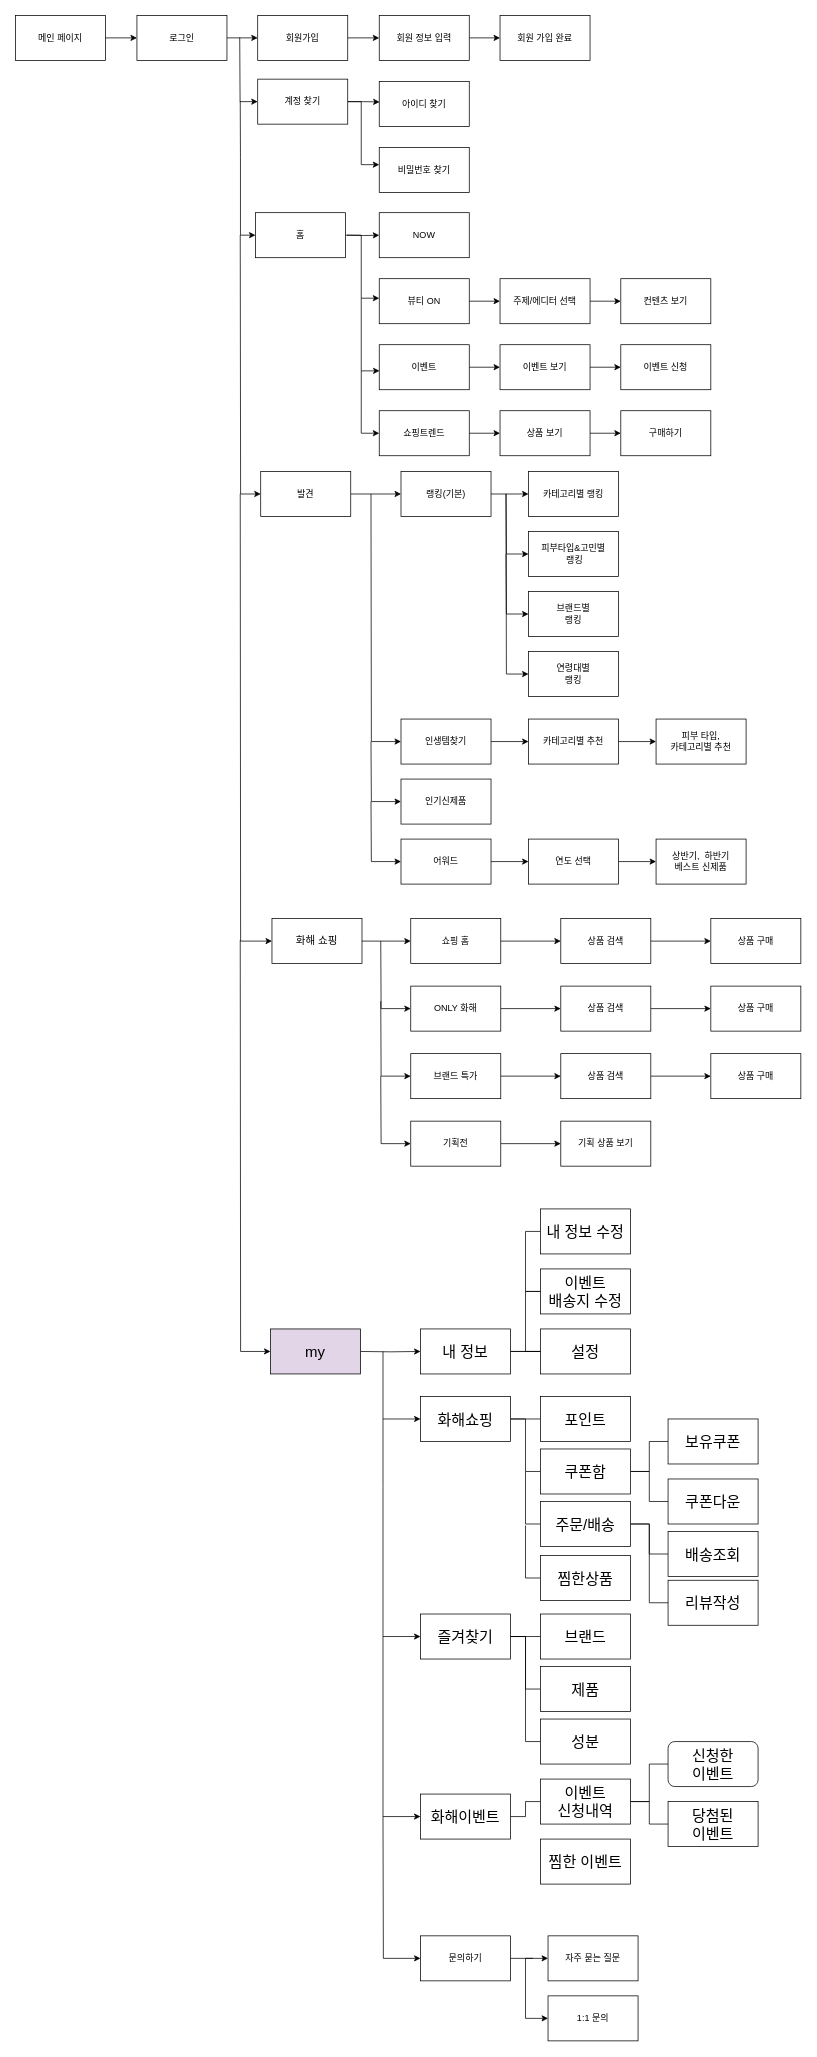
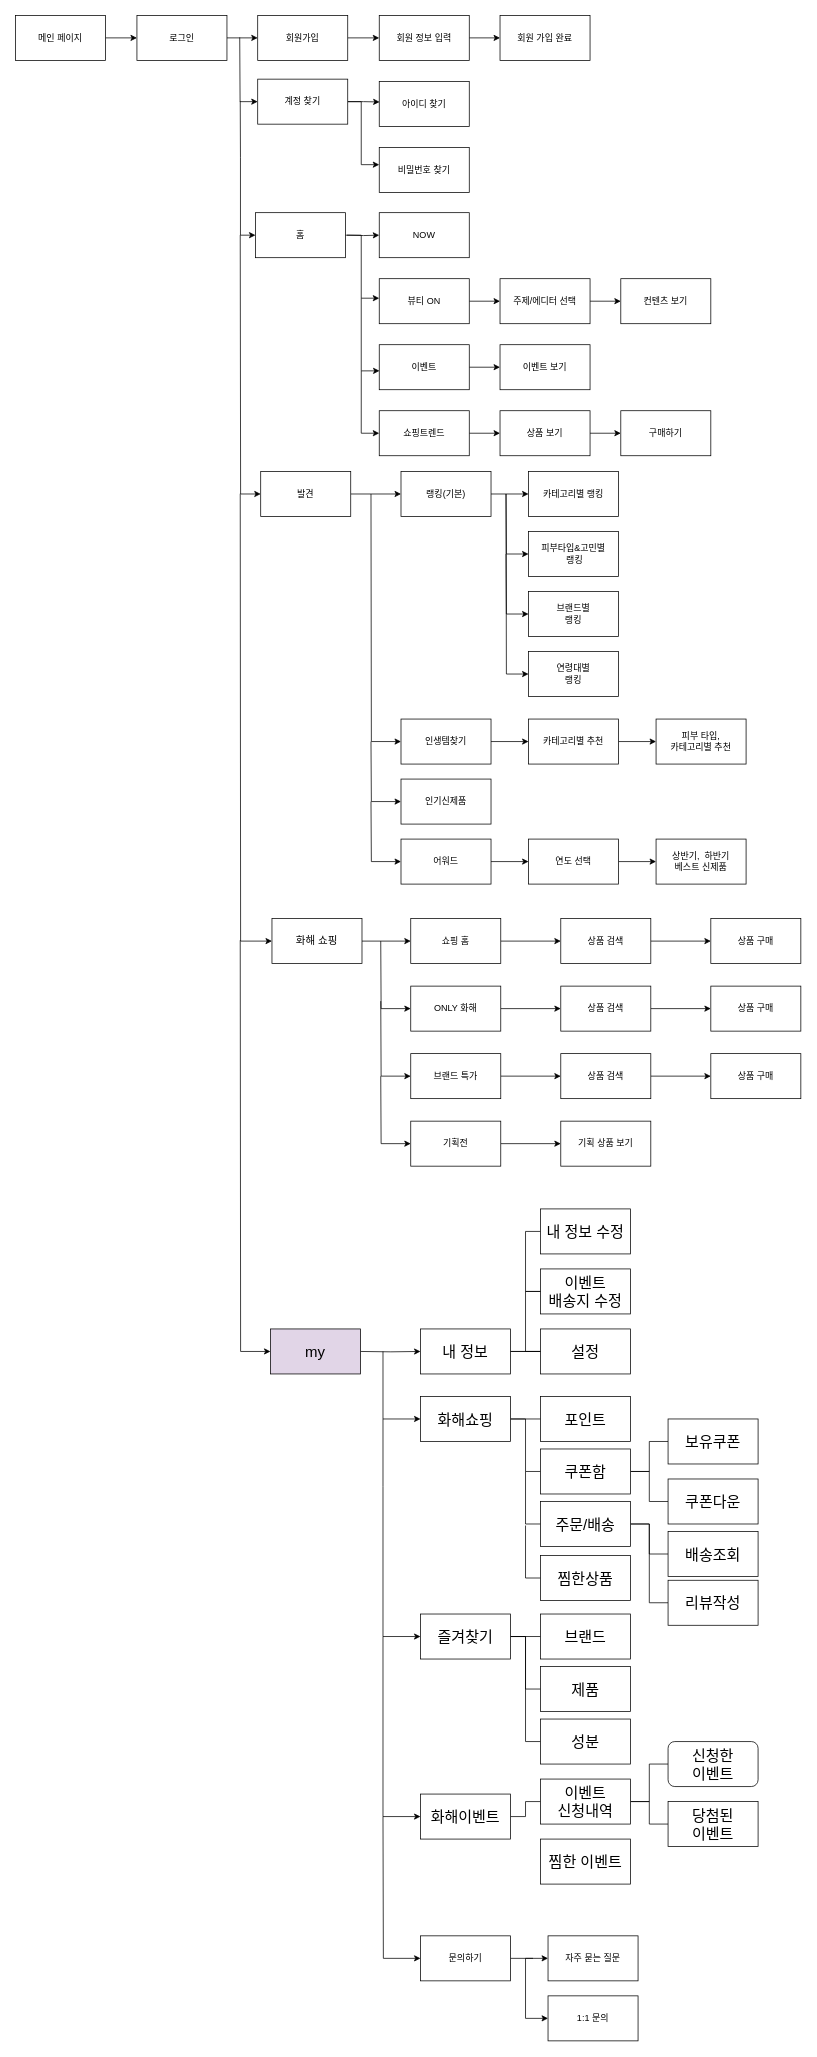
edge "이벤트 보기" -> "이벤트 신청": removed
node "이벤트 신청": removed
